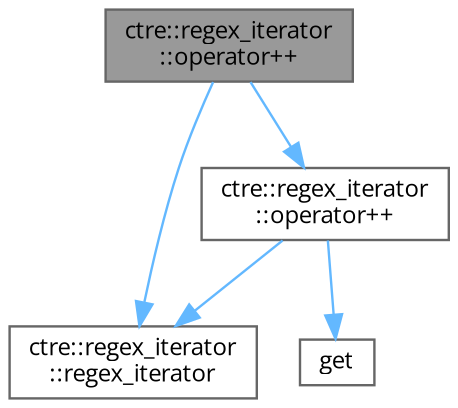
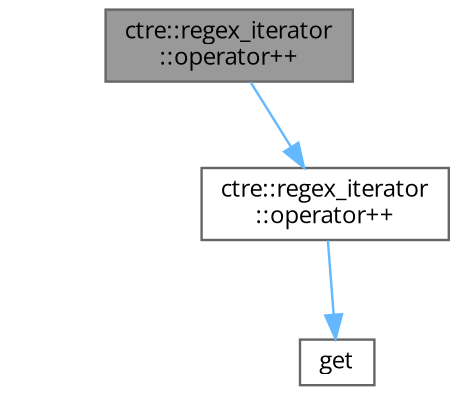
node "ctre::regex_iterator ::regex_iterator": removed
